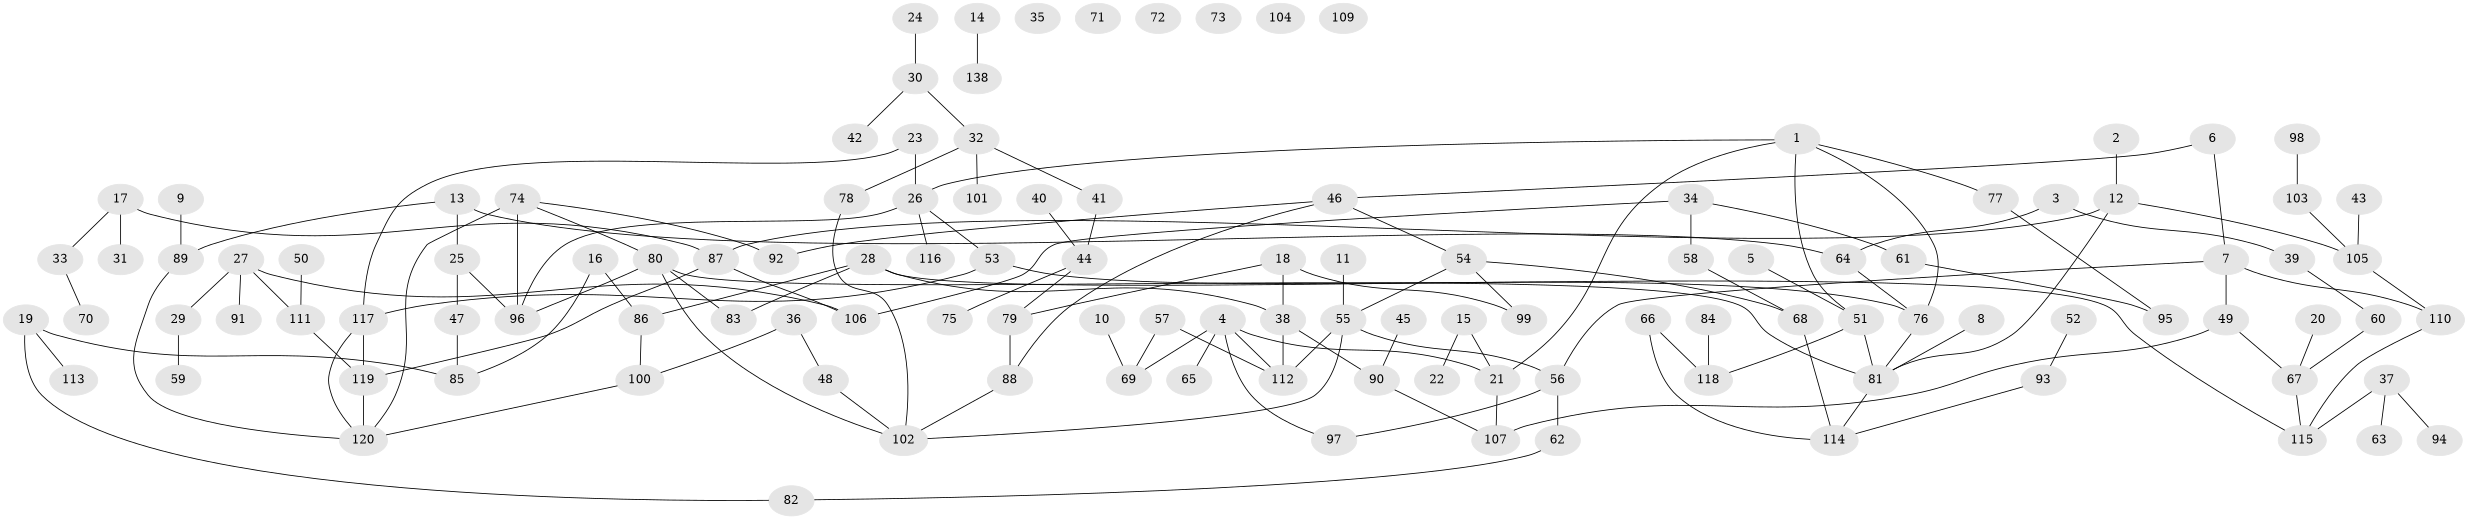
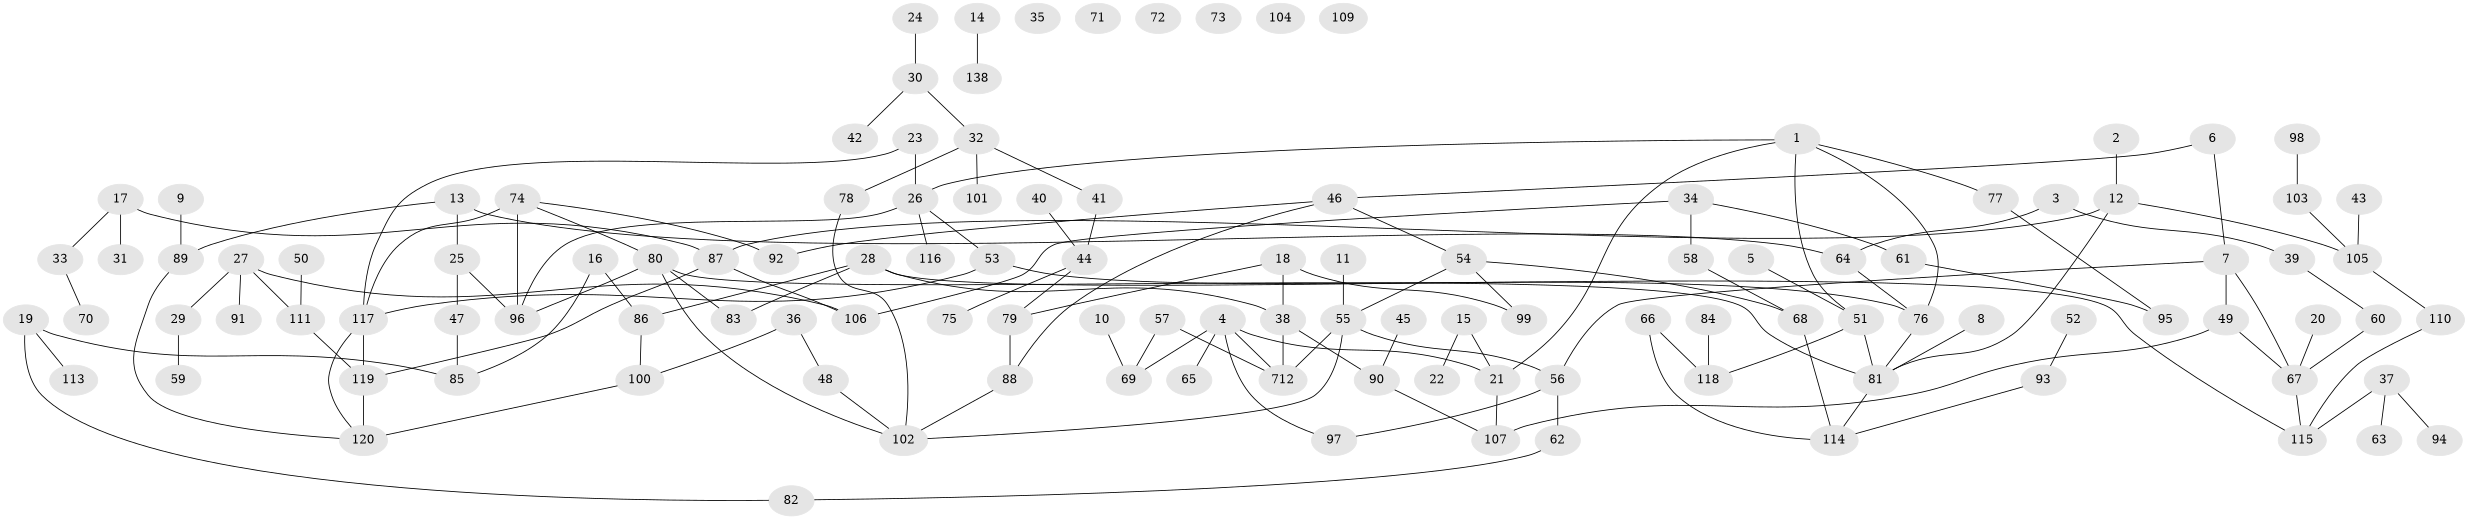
edge "7" -- "110": now "7" -- "67"
edge "74" -- "120": now "74" -- "117"
node "112": label "112" -> "712"
